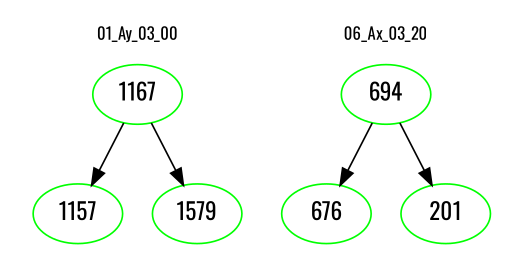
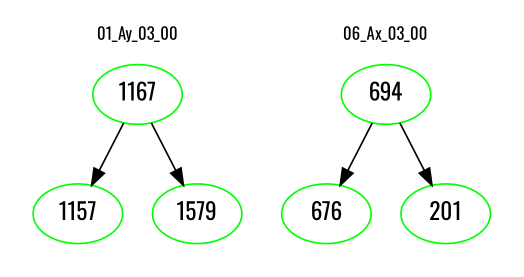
cluster "06_Ax_03_20": label "06_Ax_03_20" -> "06_Ax_03_00"
